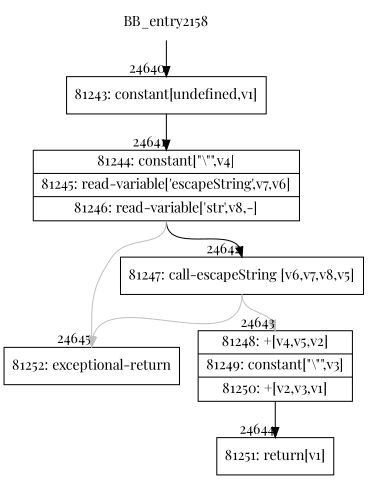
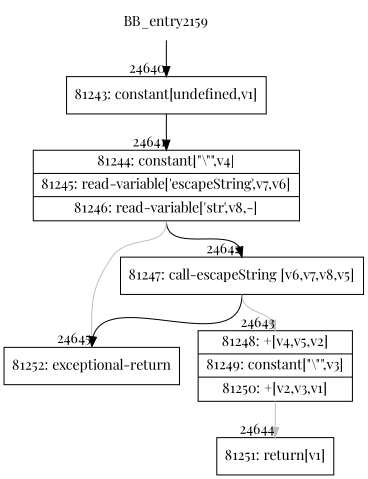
node "BB_entry2158": label "BB_entry2158" -> "BB_entry2159"
edge "81247: call-escapeString [v6,v7,v8,v5]" -> "81252: exceptional-return": color gray -> black
edge "81248: +[v4,v5,v2]" -> "81251: return[v1]": color black -> gray
